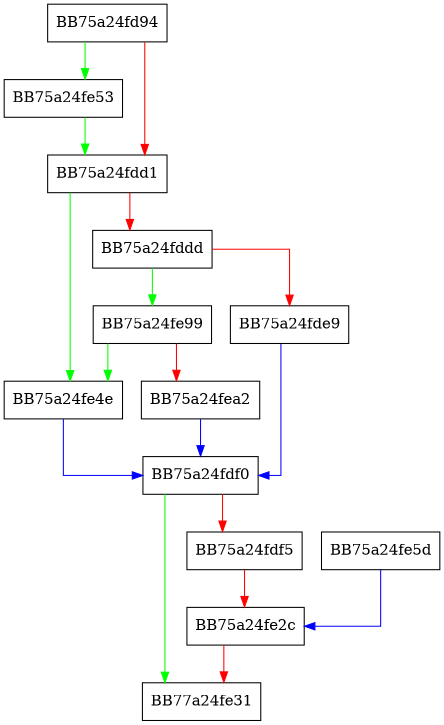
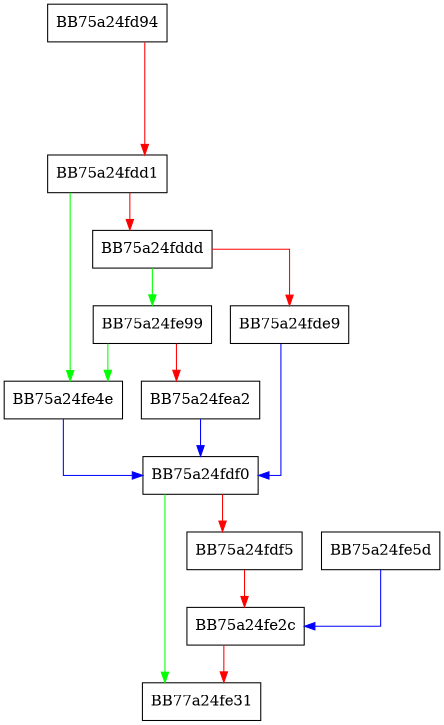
node "BB75a24fe53": removed
